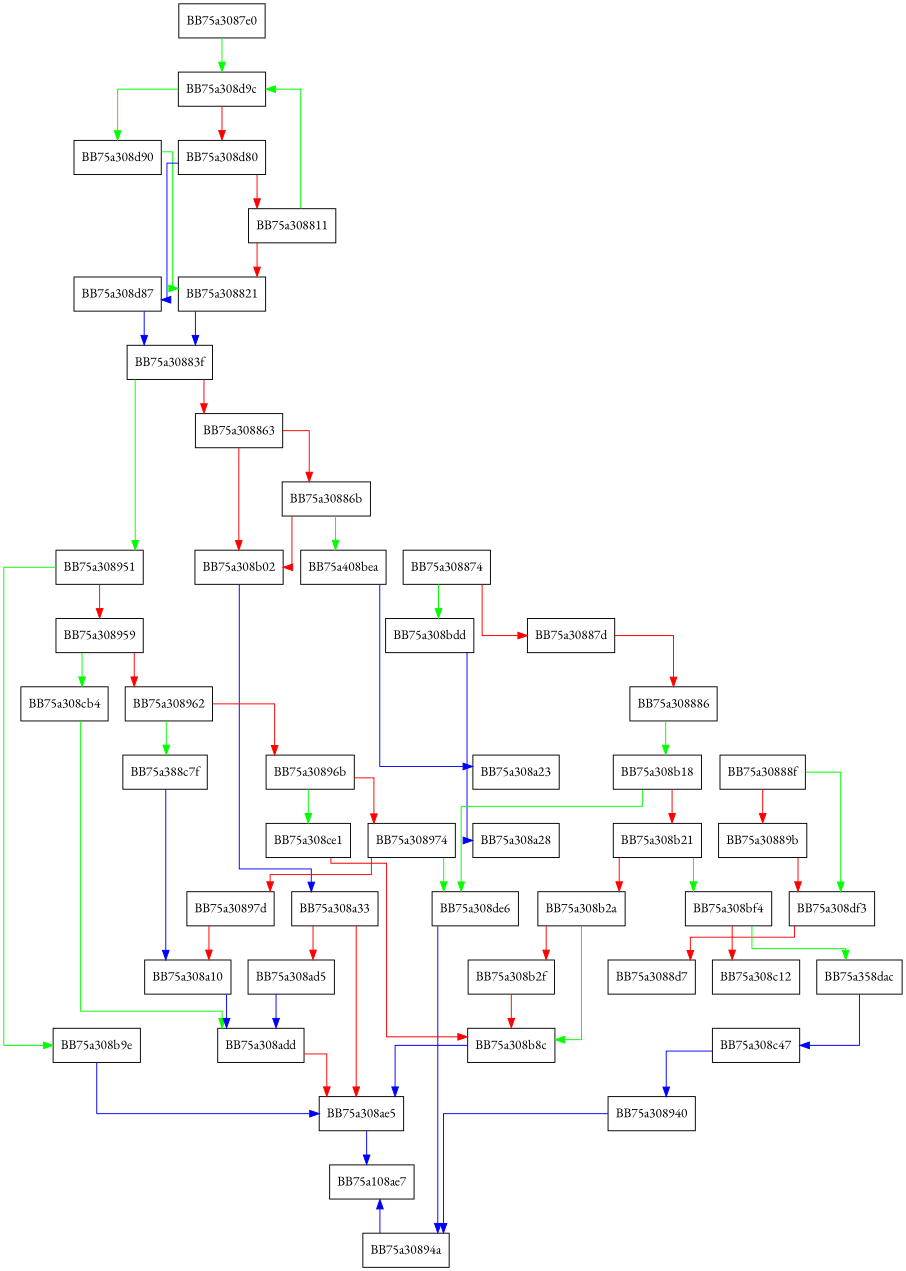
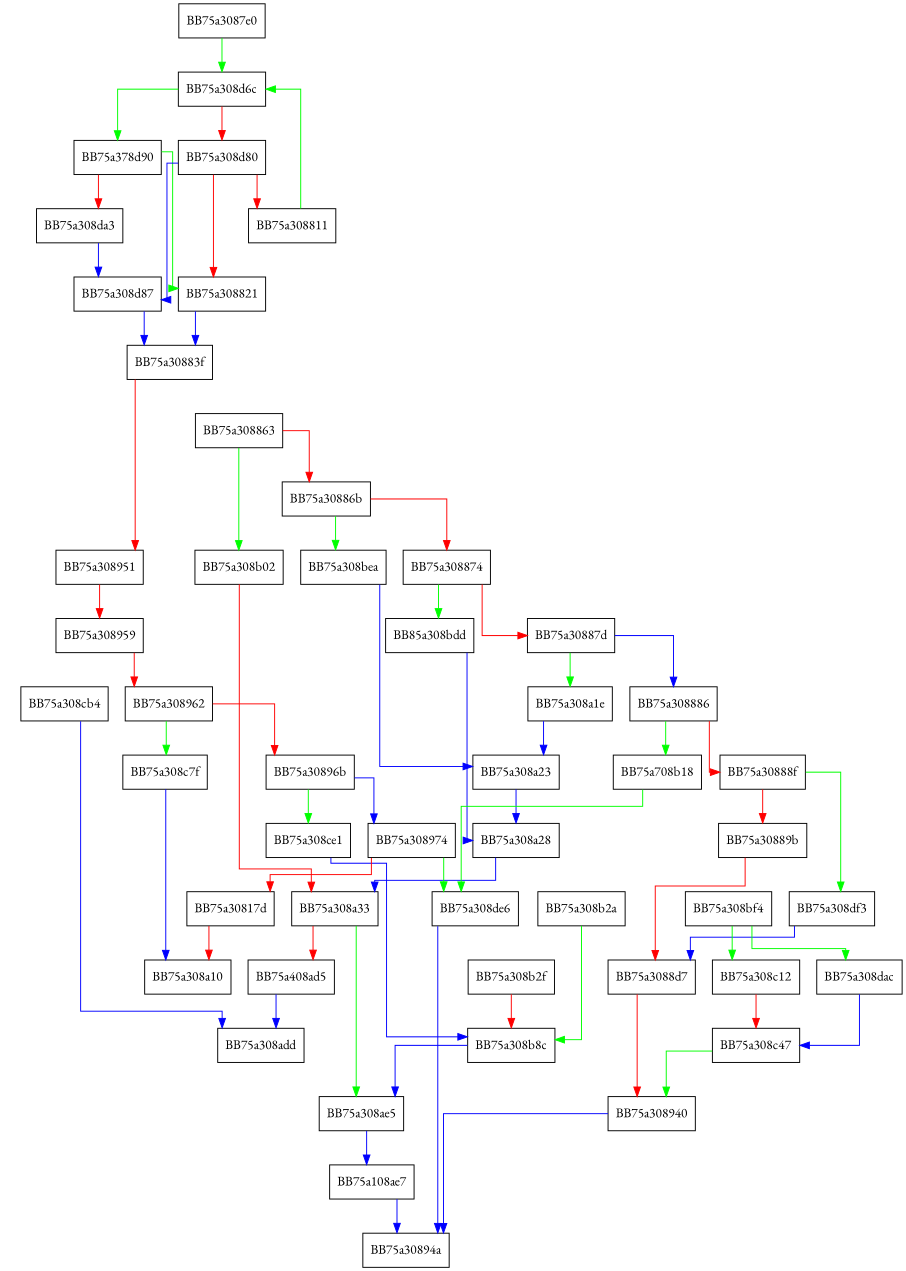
node "BB75a308d9c": label "BB75a308d9c" -> "BB75a308d6c"
node "BB75a308d90": label "BB75a308d90" -> "BB75a378d90"
node "BB75a308da3": added
edge "BB75a308811" -> "BB75a308821": now "BB75a308d80" -> "BB75a308821"
edge "BB75a30883f" -> "BB75a308863": removed
edge "BB75a30883f" -> "BB75a308951": color green -> red
edge "BB75a308863" -> "BB75a308b02": color red -> green
edge "BB75a30886b" -> "BB75a308b02": now "BB75a30886b" -> "BB75a308874"
node "BB75a408bea": label "BB75a408bea" -> "BB75a308bea"
node "BB75a308bdd": label "BB75a308bdd" -> "BB85a308bdd"
edge "BB75a30887d" -> "BB75a308886": color red -> blue
edge "BB75a308959" -> "BB75a308cb4": removed
node "BB75a308a1e": added
edge "BB75a308886" -> "BB75a30888f": added
edge "BB75a308b02" -> "BB75a308a33": color blue -> red
node "BB75a388c7f": label "BB75a388c7f" -> "BB75a308c7f"
node "BB75a308b18": label "BB75a308b18" -> "BB75a708b18"
edge "BB75a30896b" -> "BB75a308974": color red -> blue
edge "BB75a308a23" -> "BB75a308a28": added
node "BB75a308b21": removed
edge "BB75a30889b" -> "BB75a308df3": now "BB75a30889b" -> "BB75a3088d7"
edge "BB75a308a28" -> "BB75a308a33": added
node "BB75a30897d": label "BB75a30897d" -> "BB75a30817d"
edge "BB75a308df3" -> "BB75a3088d7": color red -> blue
edge "BB75a308b2a" -> "BB75a308b2f": removed
edge "BB75a308cb4" -> "BB75a308add": color green -> blue
edge "BB75a308bf4" -> "BB75a308c12": color red -> green
edge "BB75a308ce1" -> "BB75a308b8c": color red -> blue
node "BB75a308ad5": label "BB75a308ad5" -> "BB75a408ad5"
node "BB75a358dac": label "BB75a358dac" -> "BB75a308dac"
edge "BB75a308a10" -> "BB75a308add": removed
edge "BB75a308a33" -> "BB75a308ae5": color red -> green
edge "BB75a308c12" -> "BB75a308c47": added
edge "BB75a3088d7" -> "BB75a308940": added
node "BB75a308b9e": removed
edge "BB75a308c47" -> "BB75a308940": color blue -> green
edge "BB75a308add" -> "BB75a308ae5": removed
edge "BB75a30894a" -> "BB75a108ae7": reversed
